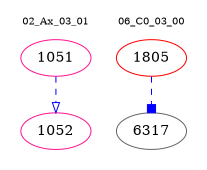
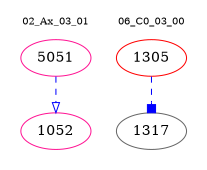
node "1051": label "1051" -> "5051"
node "1805": label "1805" -> "1305"
node "6317": label "6317" -> "1317"
